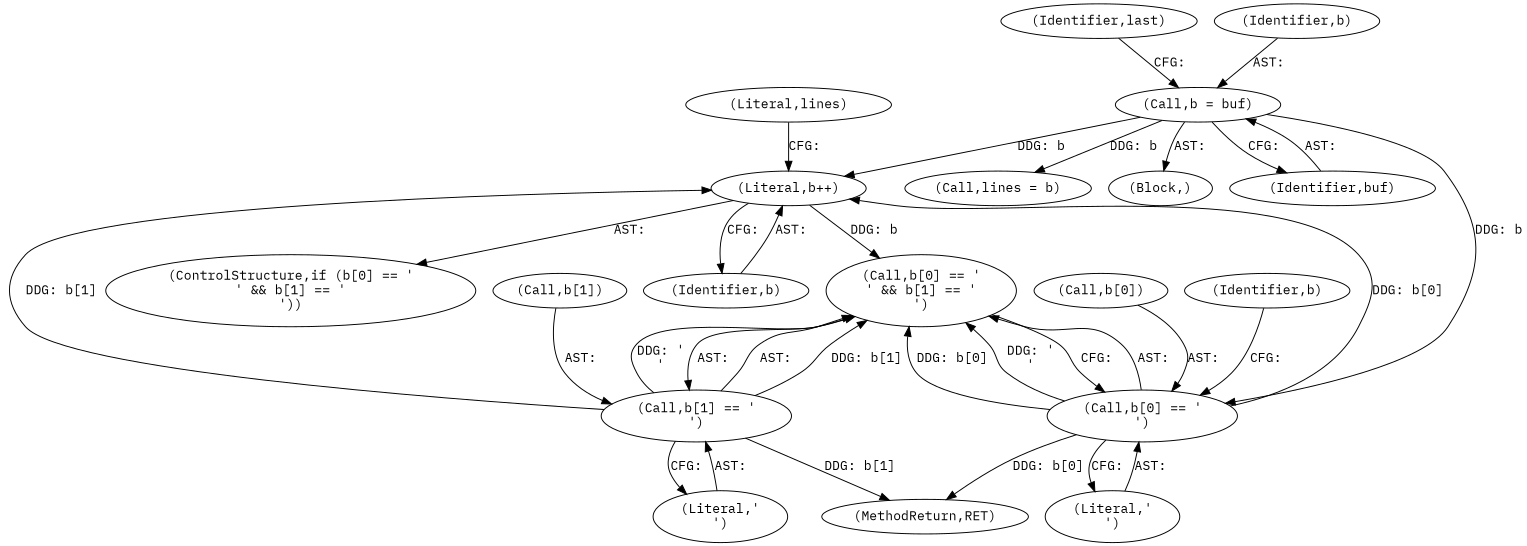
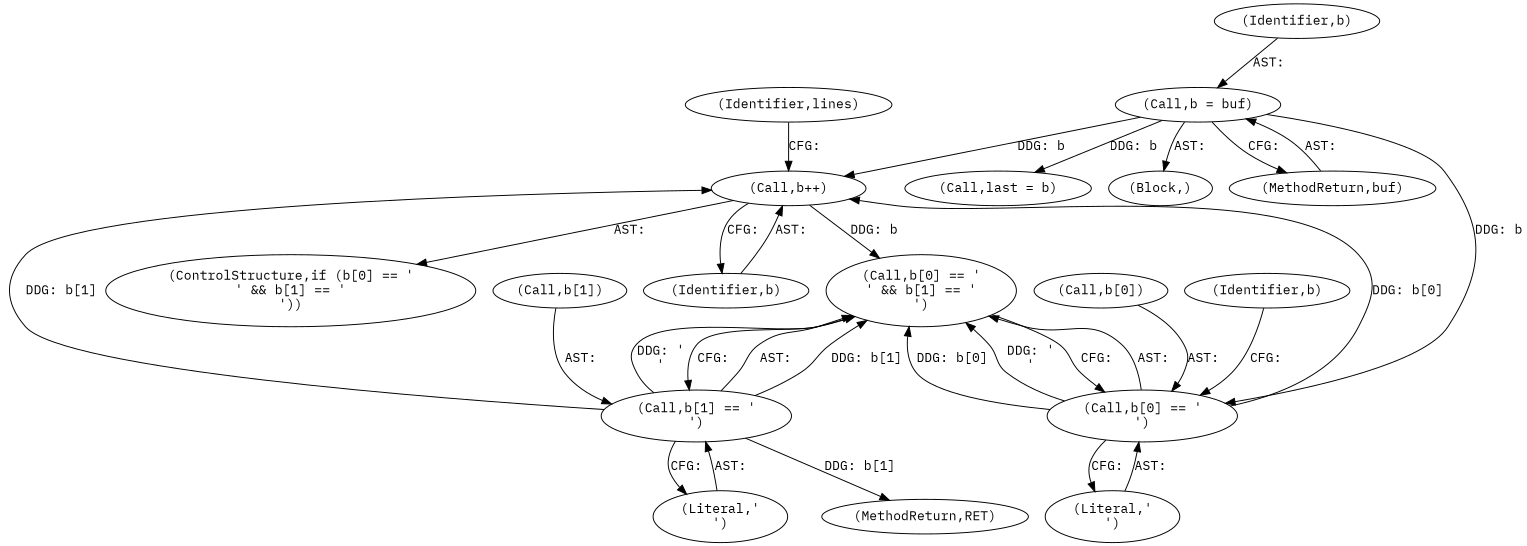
node "(Identifier,last)": removed
node "(Literal,lines)": label "(Literal,lines)" -> "(Identifier,lines)"
node "(Literal,b++)": label "(Literal,b++)" -> "(Call,b++)"
node "(Call,lines = b)": label "(Call,lines = b)" -> "(Call,last = b)"
node "(Identifier,buf)": label "(Identifier,buf)" -> "(MethodReturn,buf)"
edge "(Call,b[0] == ' ' && b[1] == ' ')" -> "(Call,b[1] == ' ')": label "AST: " -> "CFG: "
edge "(Call,b[0] == ' ')" -> "(MethodReturn,RET)": removed, label "DDG: b[0]"
